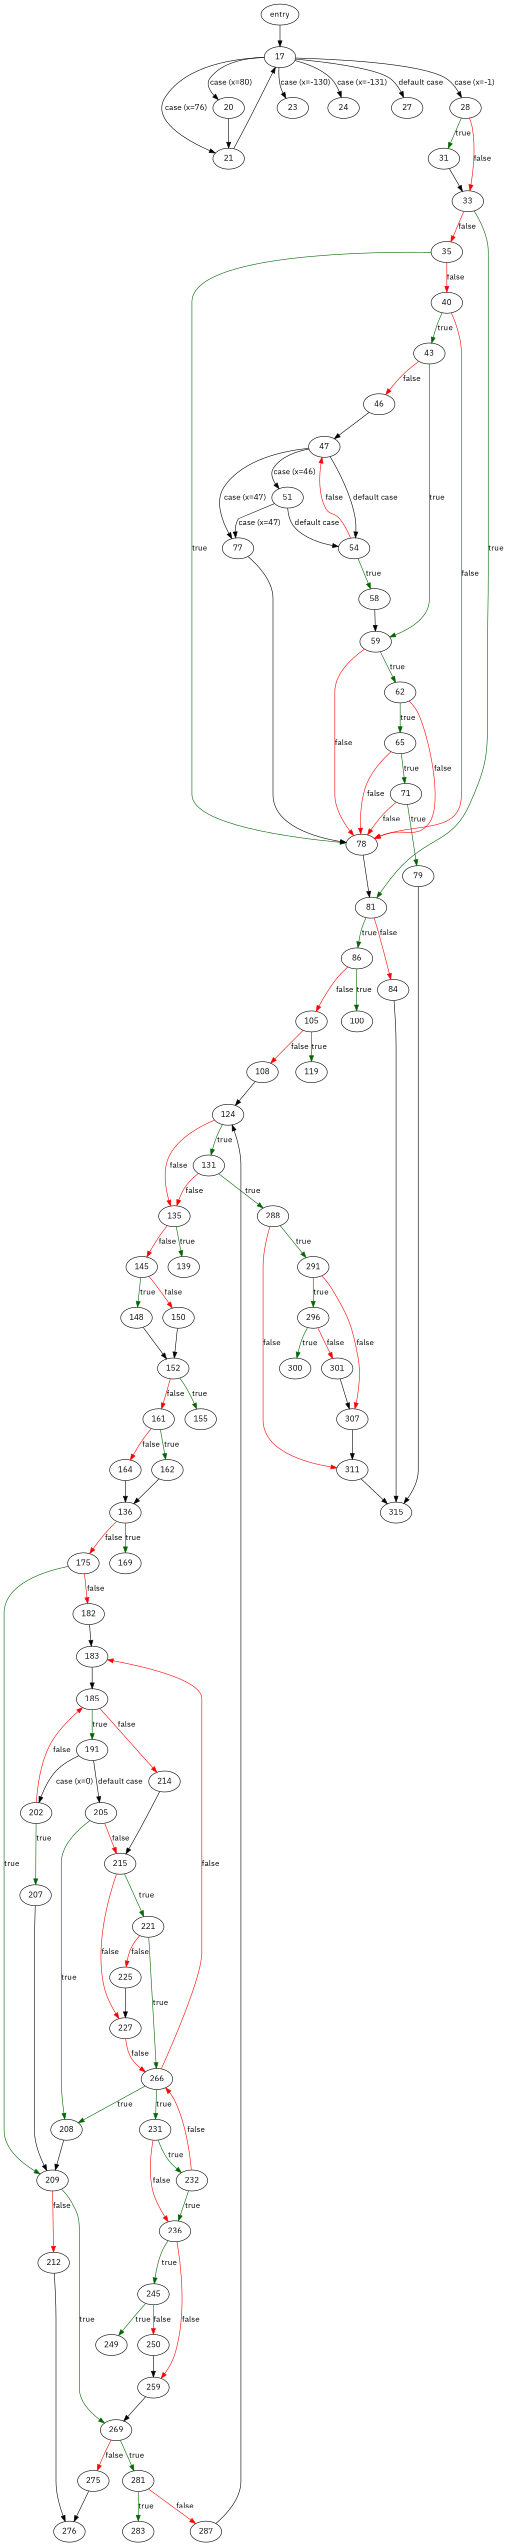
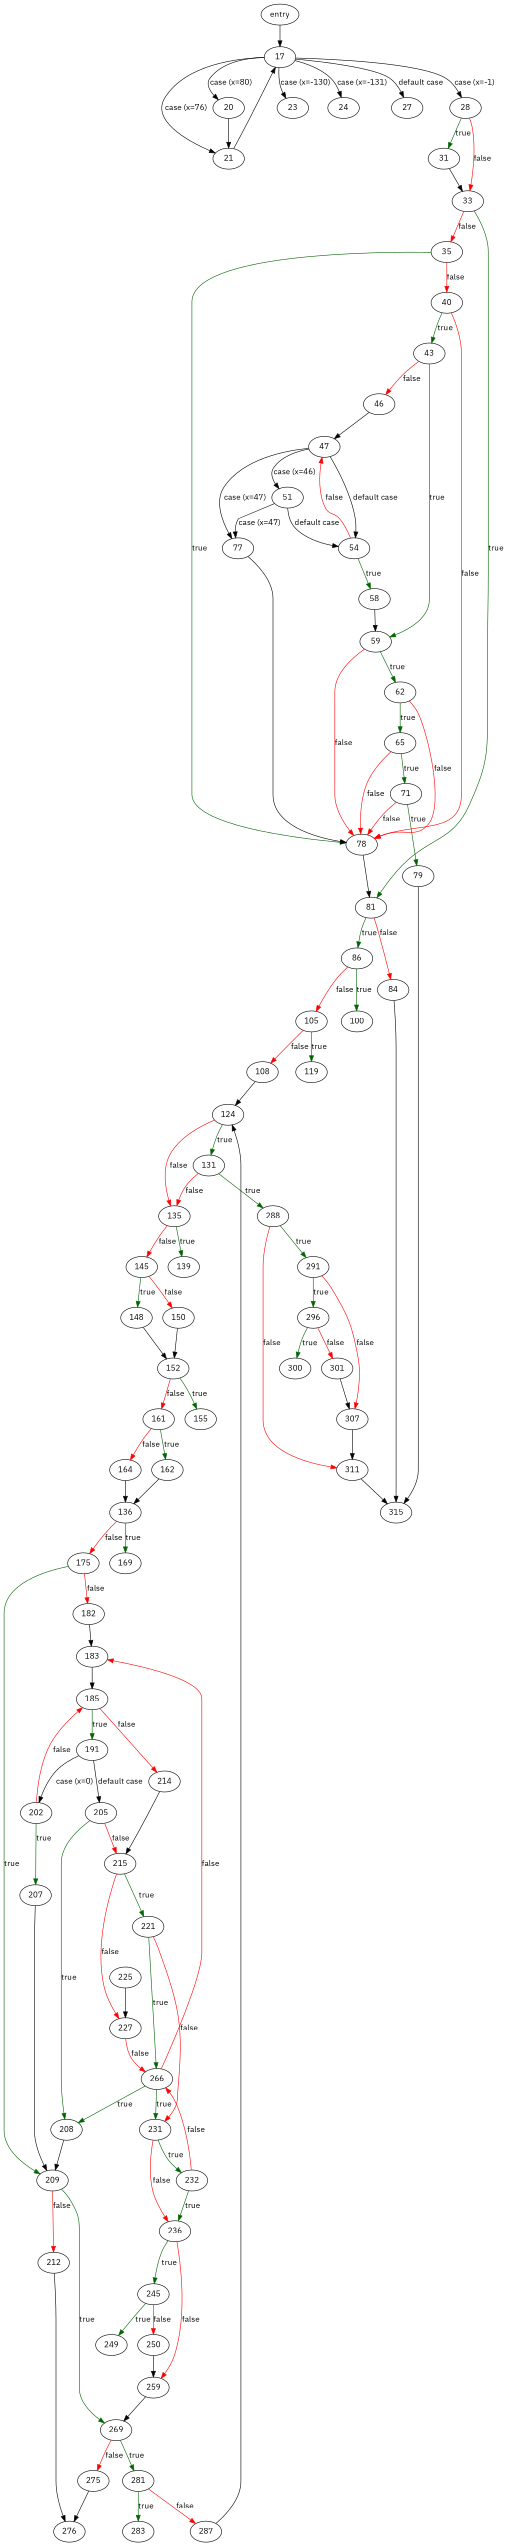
edge "221" -> "225": now "221" -> "231"
